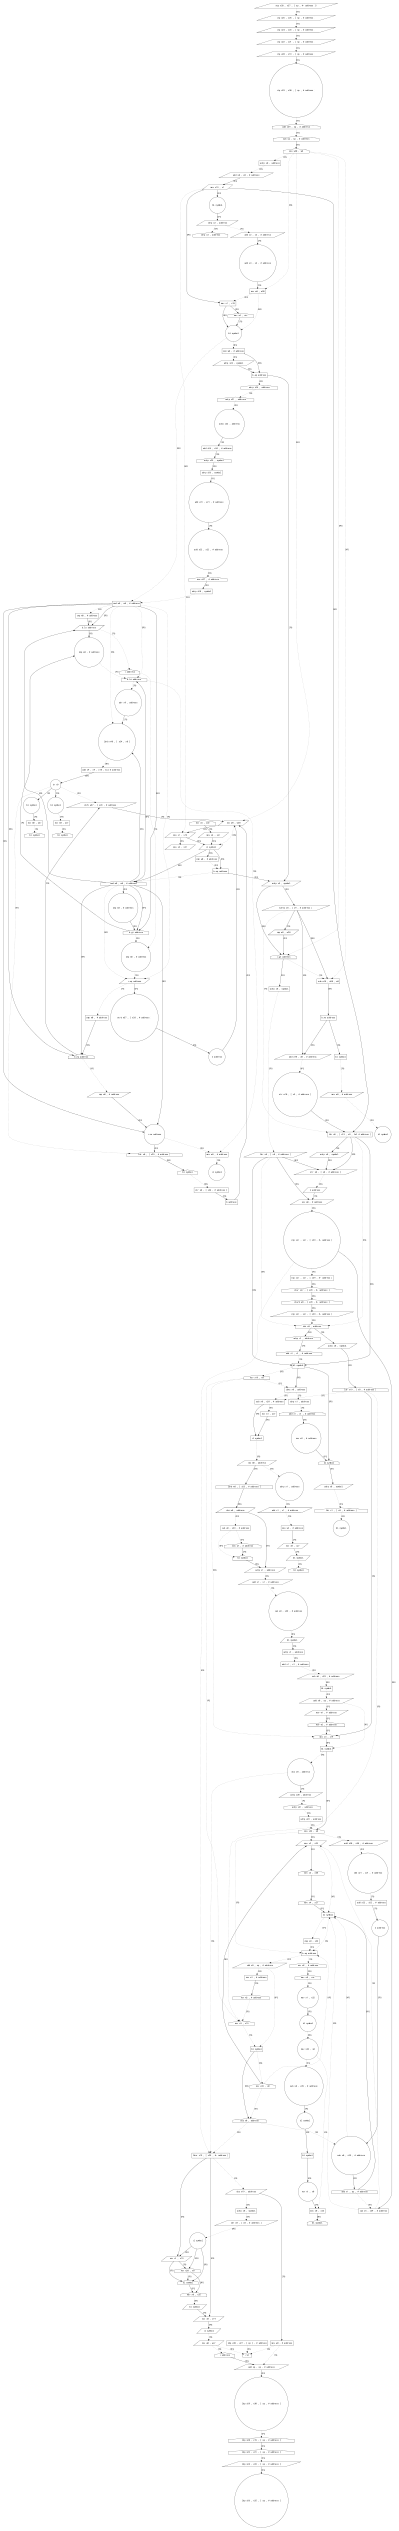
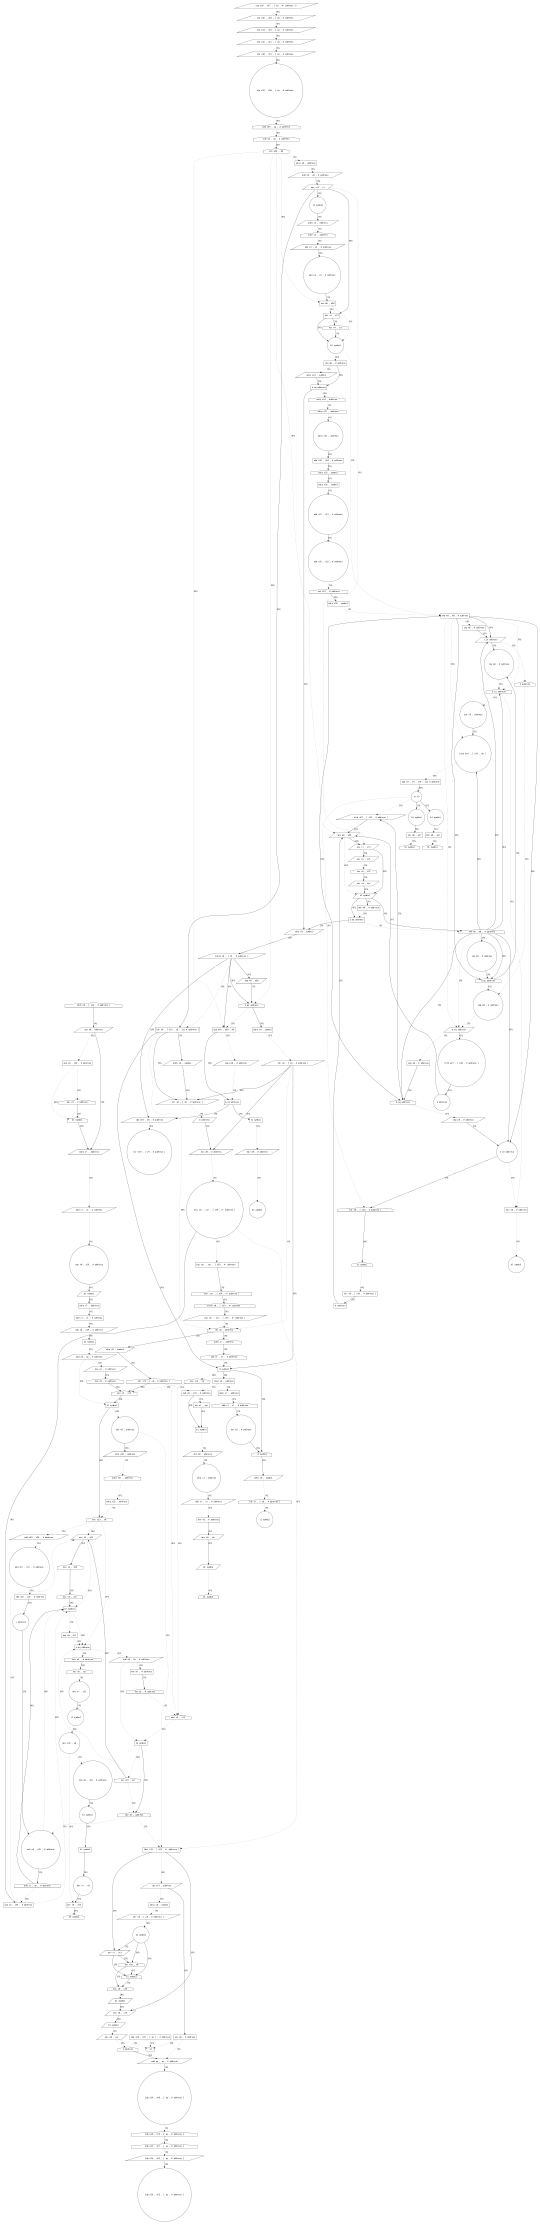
edge "adrp x2 , address" -> "add x2 , x2 , # address": now "adrp x3 , address" -> "add x2 , x2 , # address"
edge "mov x2 , x21" -> "mov x6 , x22": added, label "CFG"
edge "adrp x9 , symbol" -> "b.ge address": now "ldrsw x8 , [ x9 , # address ]" -> "b.ge address"
node "cmp w10 , # address": added
edge "str w10 , [ x9 , # address ]" -> "ldr x0 , [ x19 , x8 , lsl # address ]": removed, label "CFG"
edge "mov x19 , x0" -> "cbnz x0 , address": removed, label "CFG"
edge "cbz w0 , address" -> "ldrb w8 , [ x23 , # address ]": removed, label "CFG"
